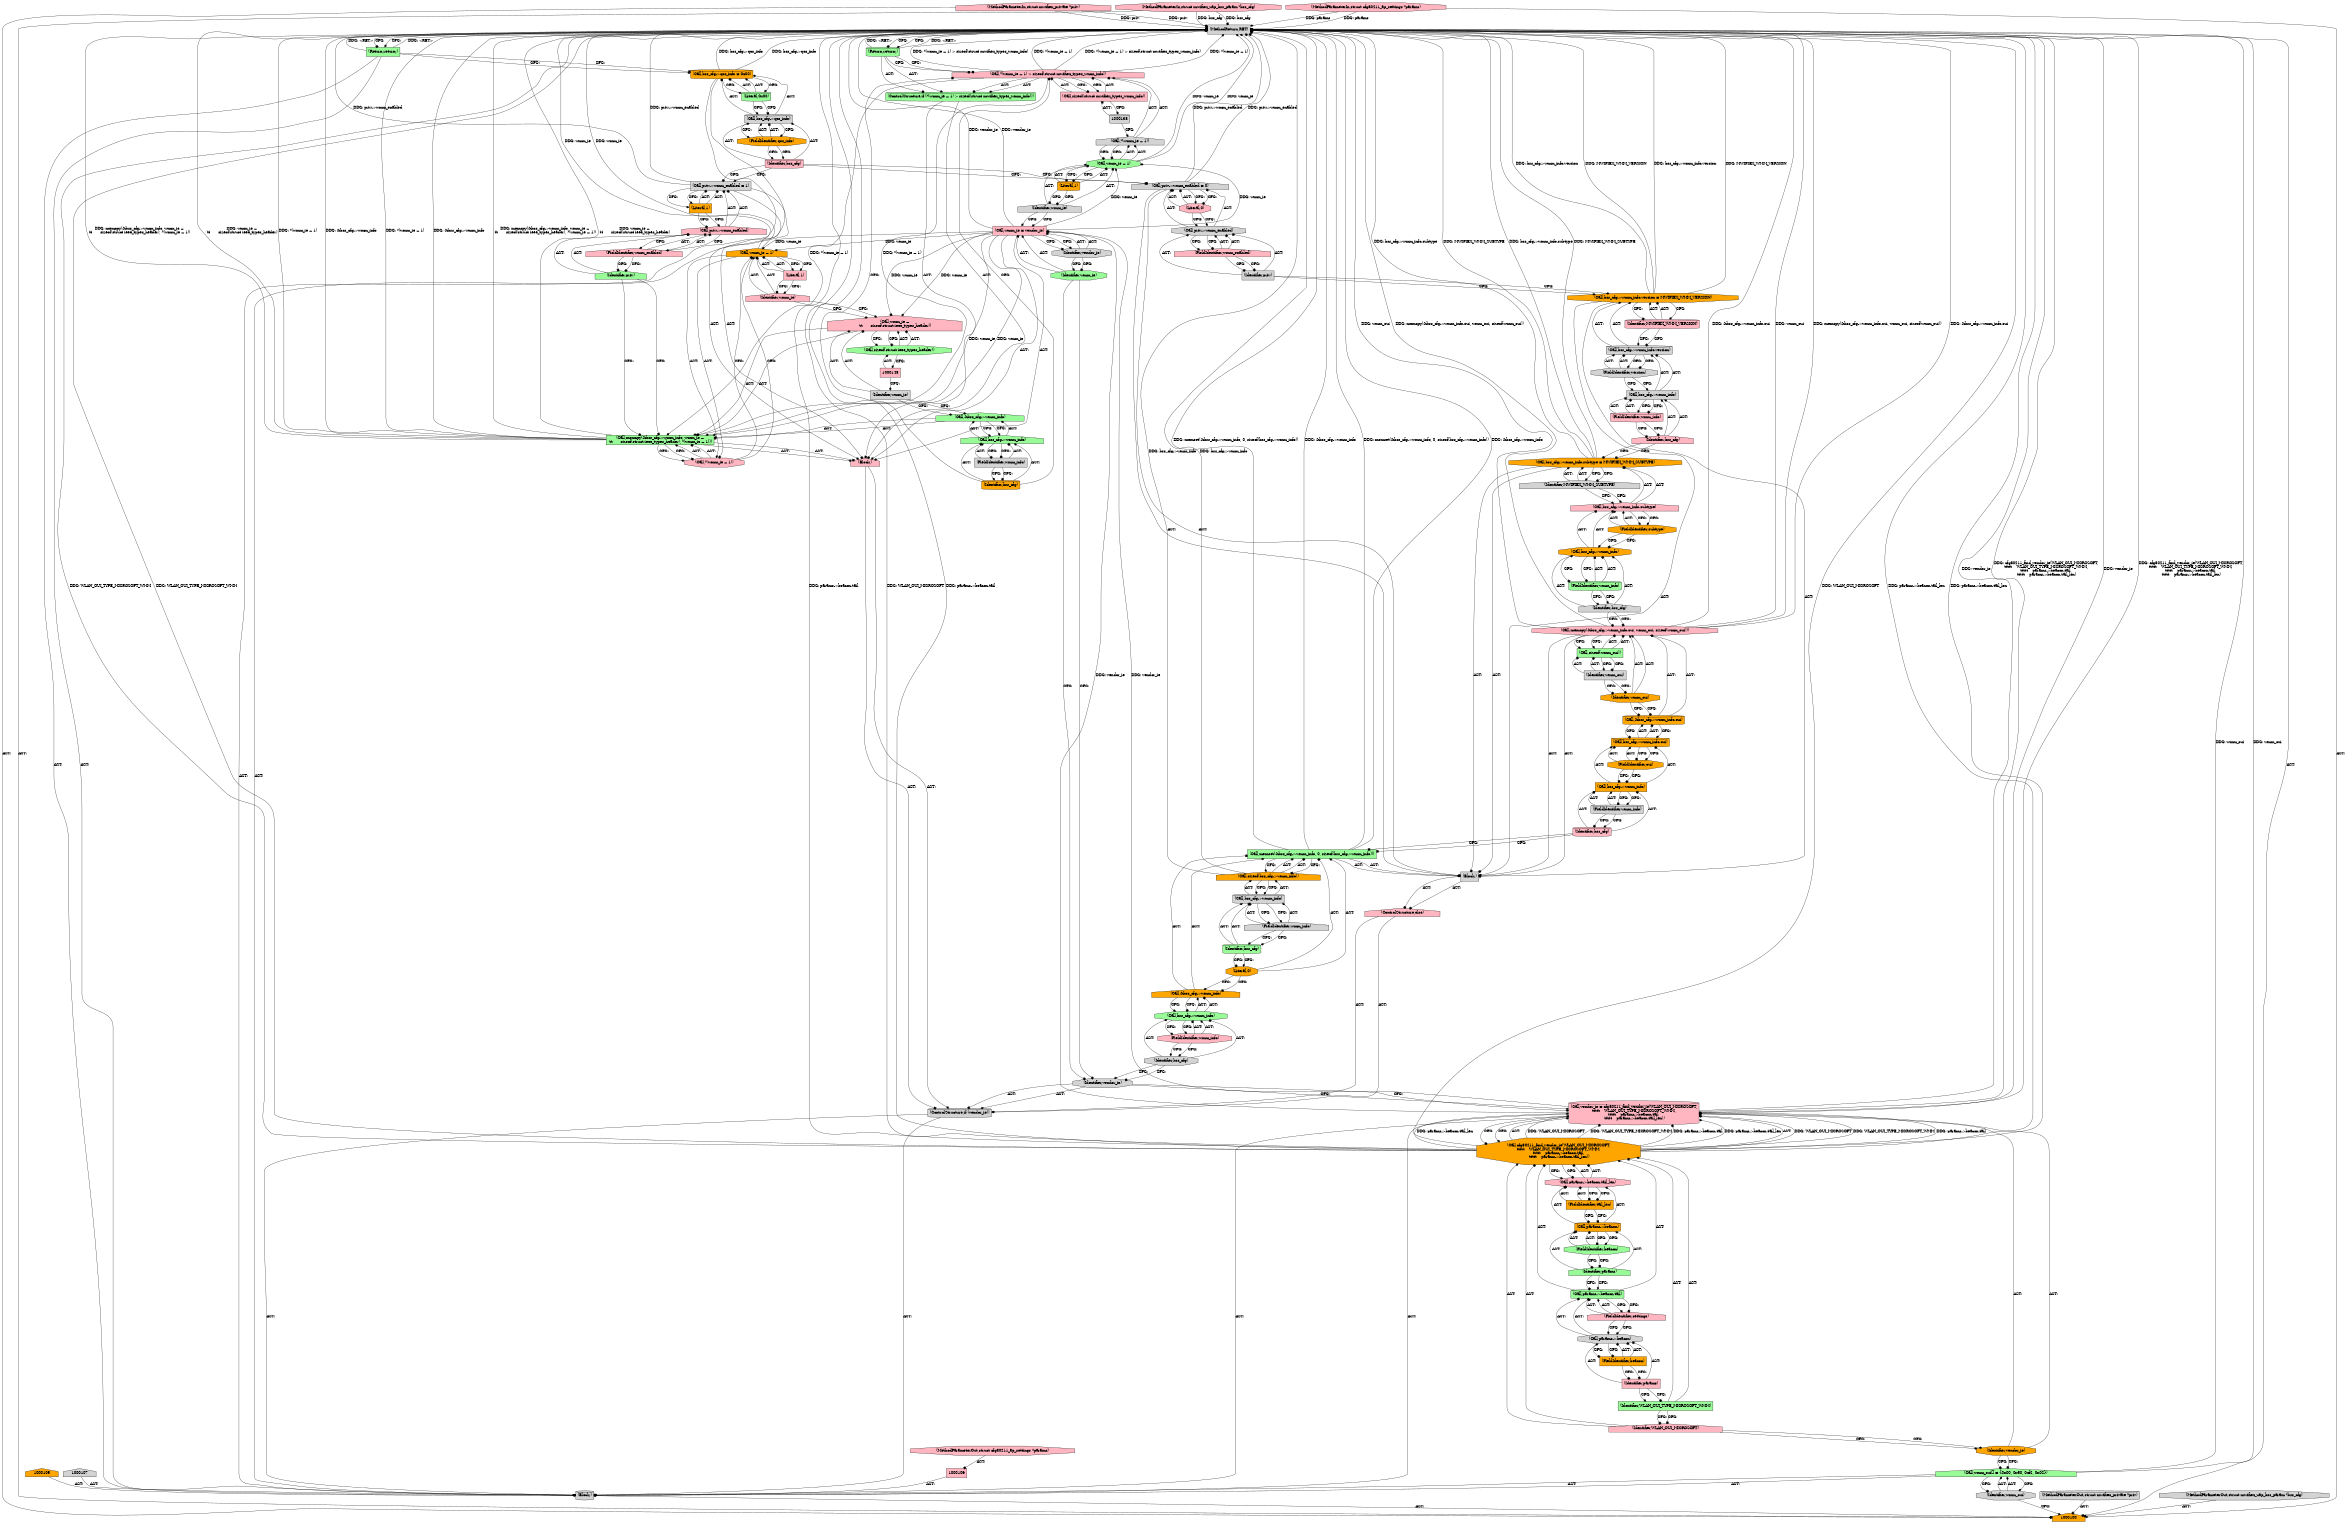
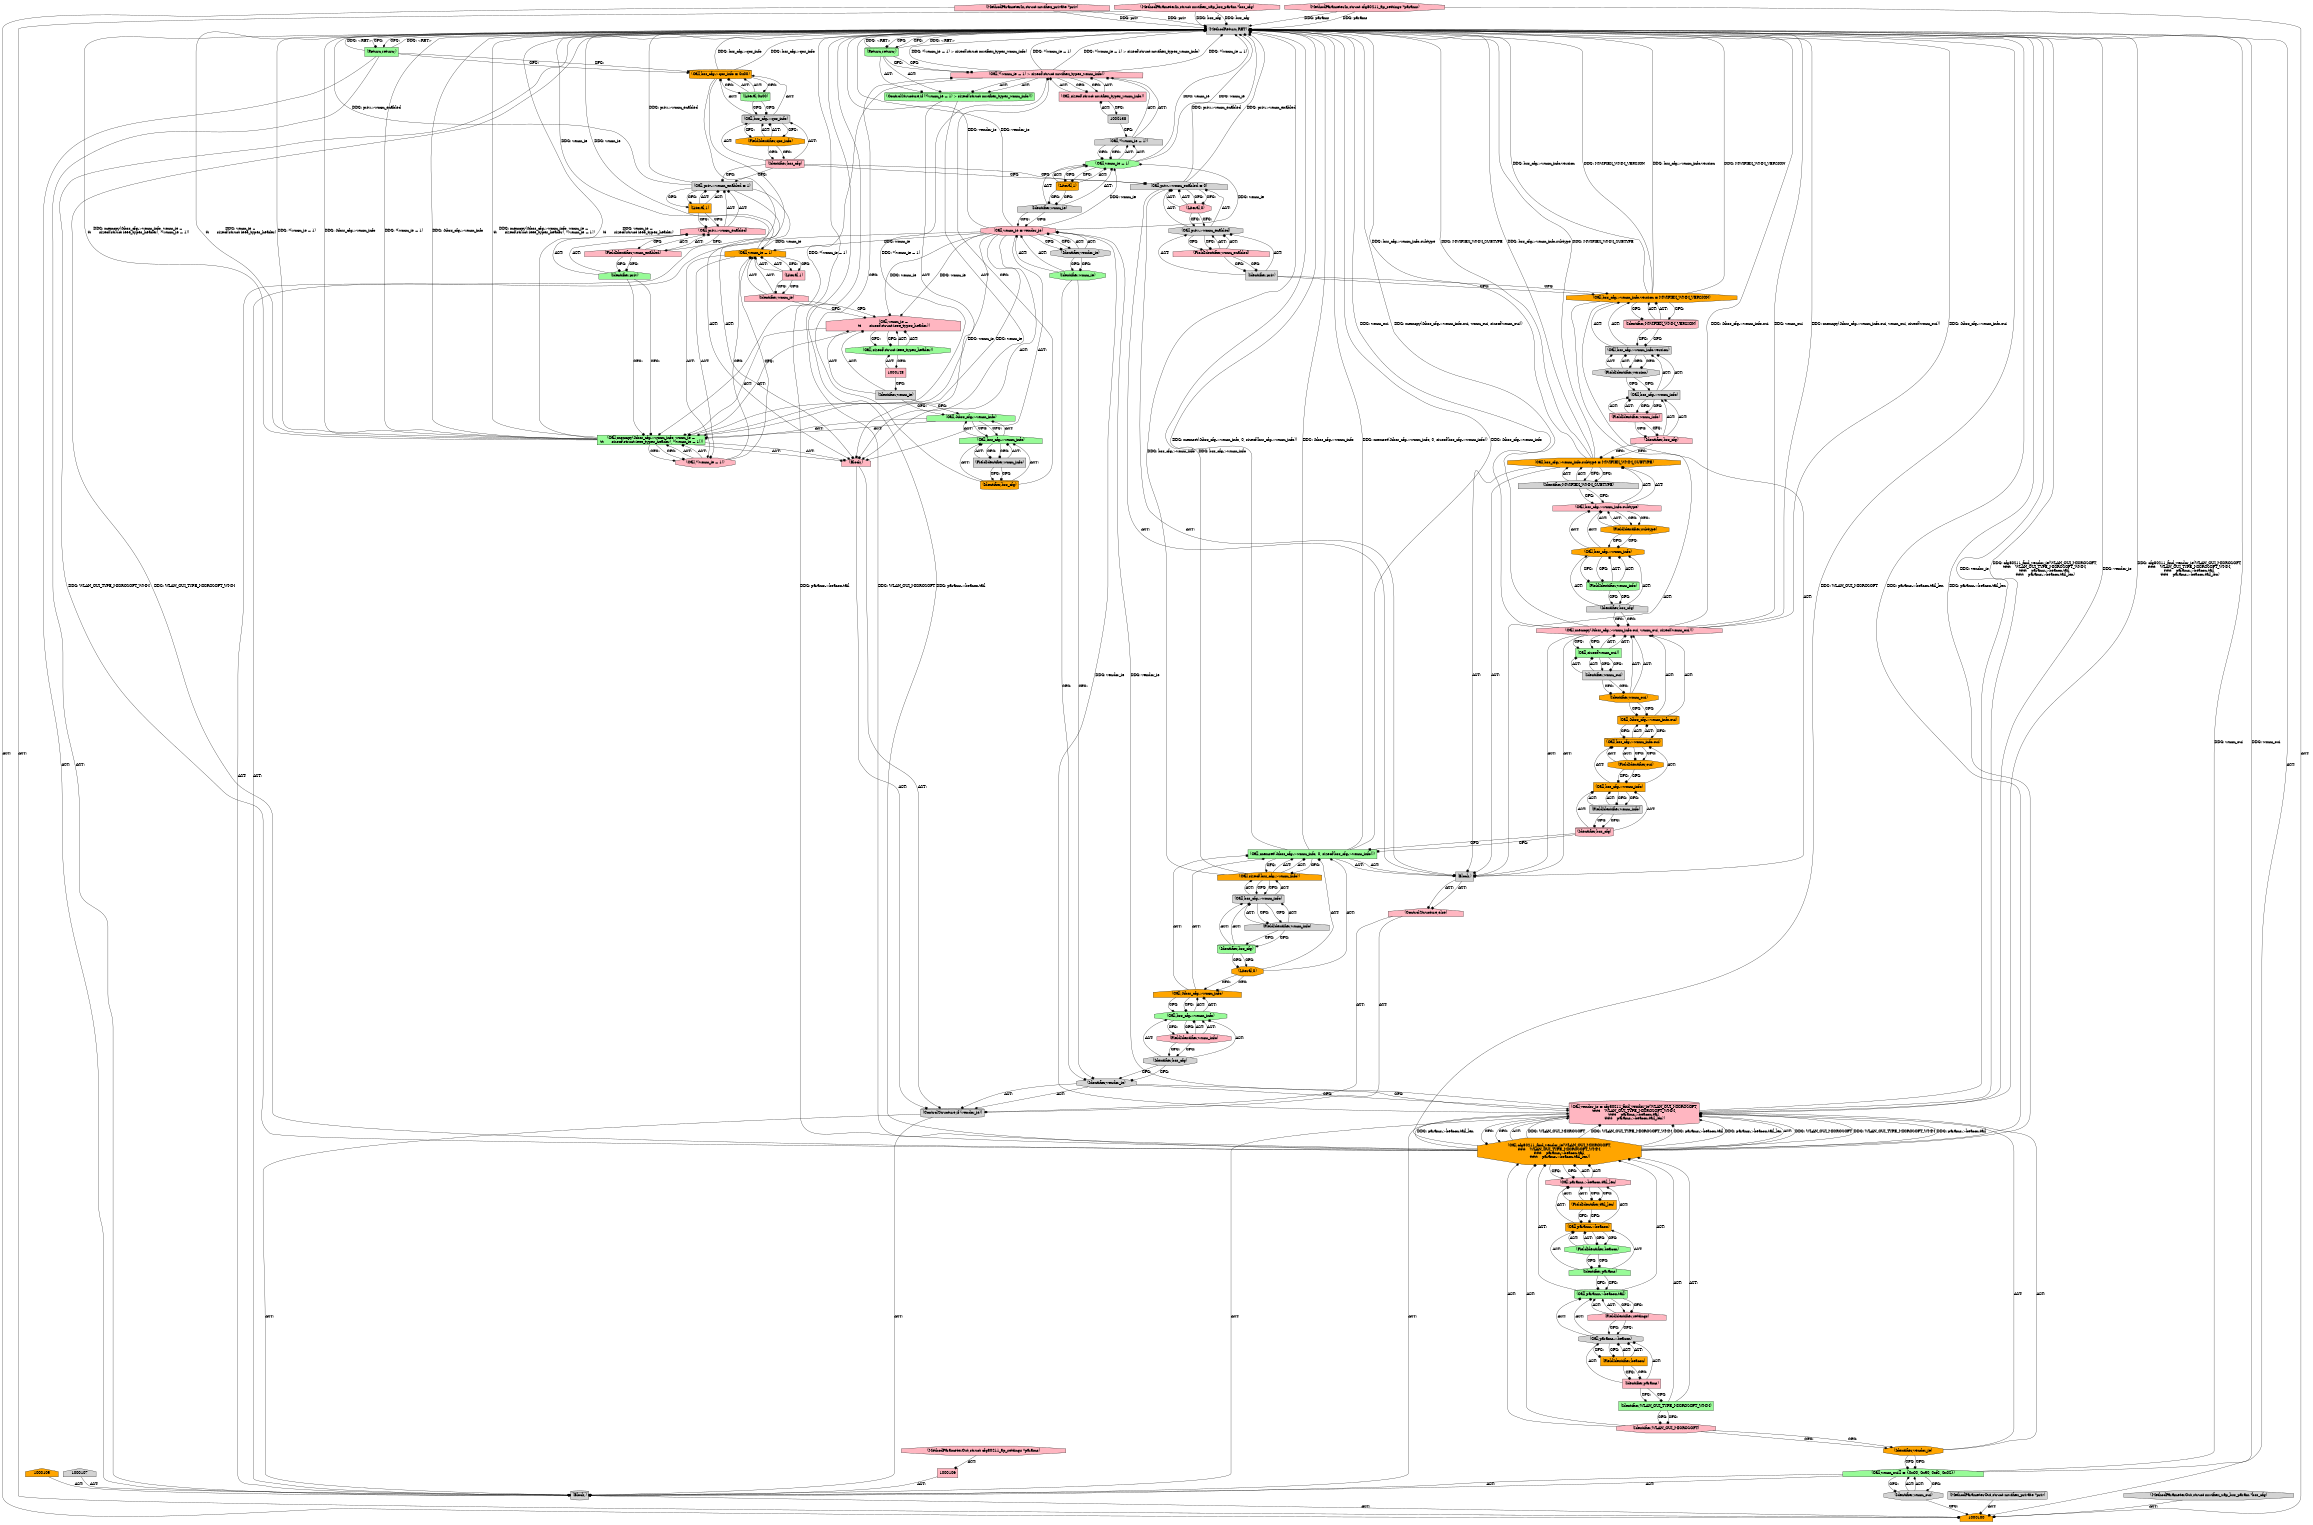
node "(Call,wmm_ie = vendor_ie)": shape box -> octagon
node "(Identifier,WLAN_OUI_MICROSOFT)": shape house -> octagon
